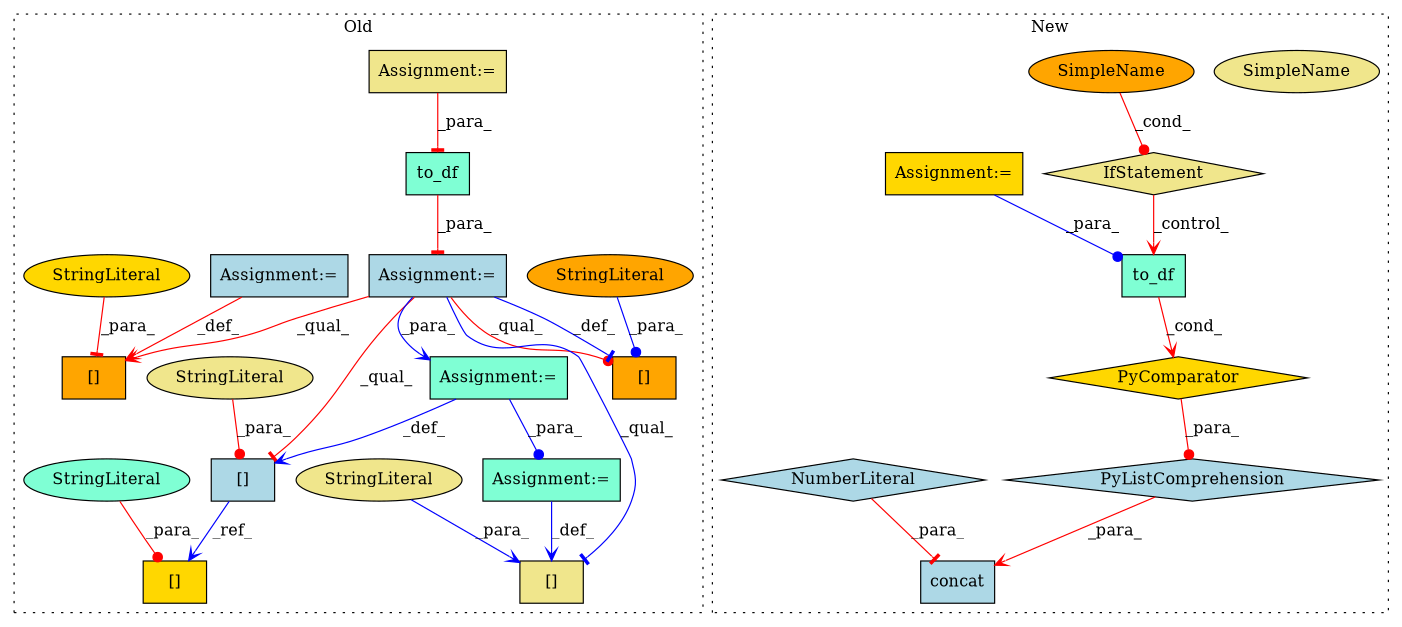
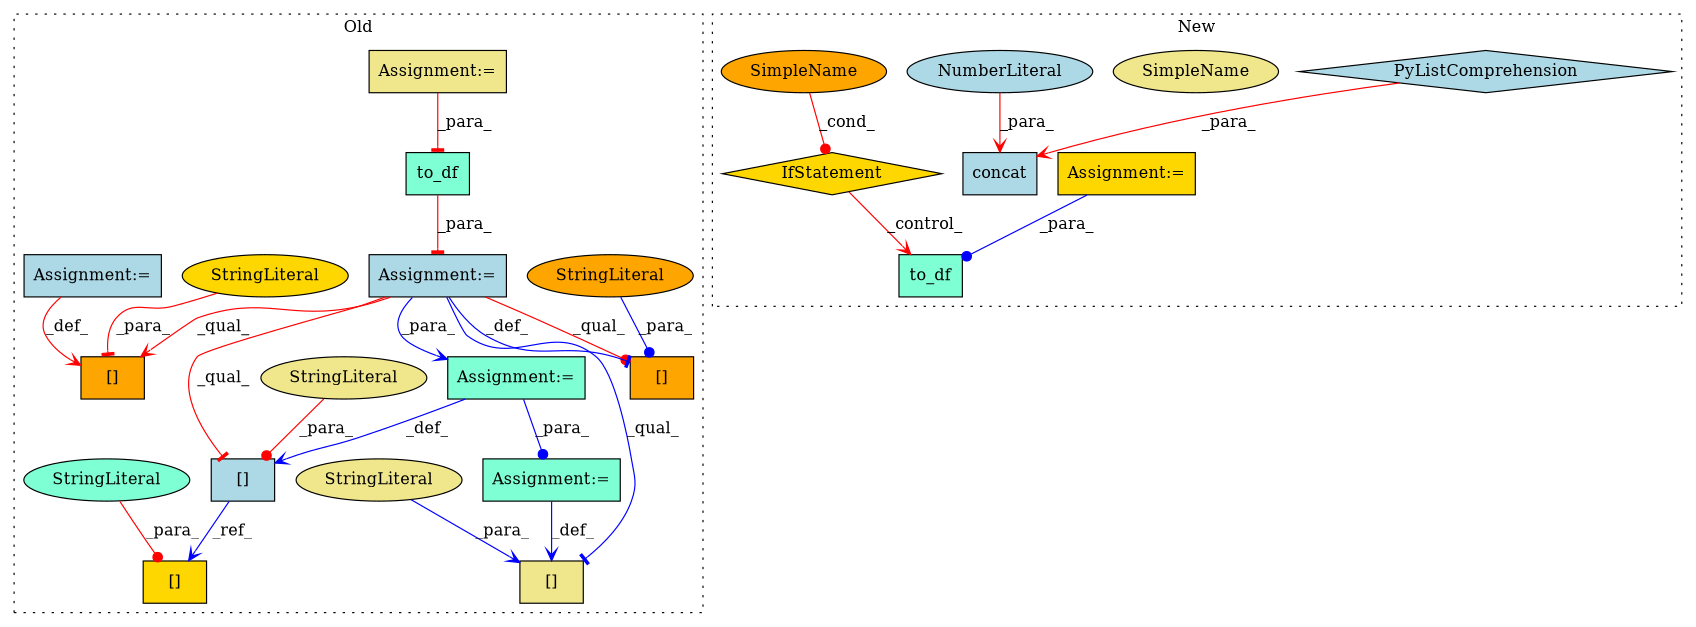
node "IfStatement": fillcolor khaki -> gold
node "PyComparator": removed
node "NumberLiteral": shape diamond -> ellipse
edge "NumberLiteral" -> "concat": arrowhead tee -> vee
